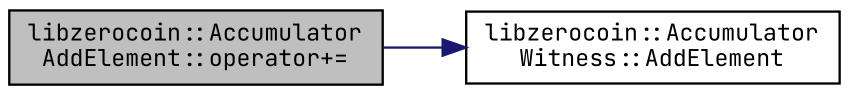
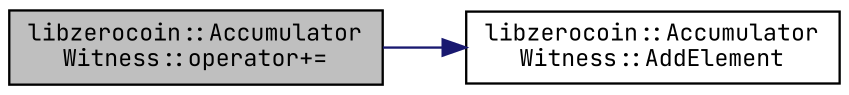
node "libzerocoin::Accumulator AddElement::operator+=": label "libzerocoin::Accumulator AddElement::operator+=" -> "libzerocoin::Accumulator Witness::operator+="
